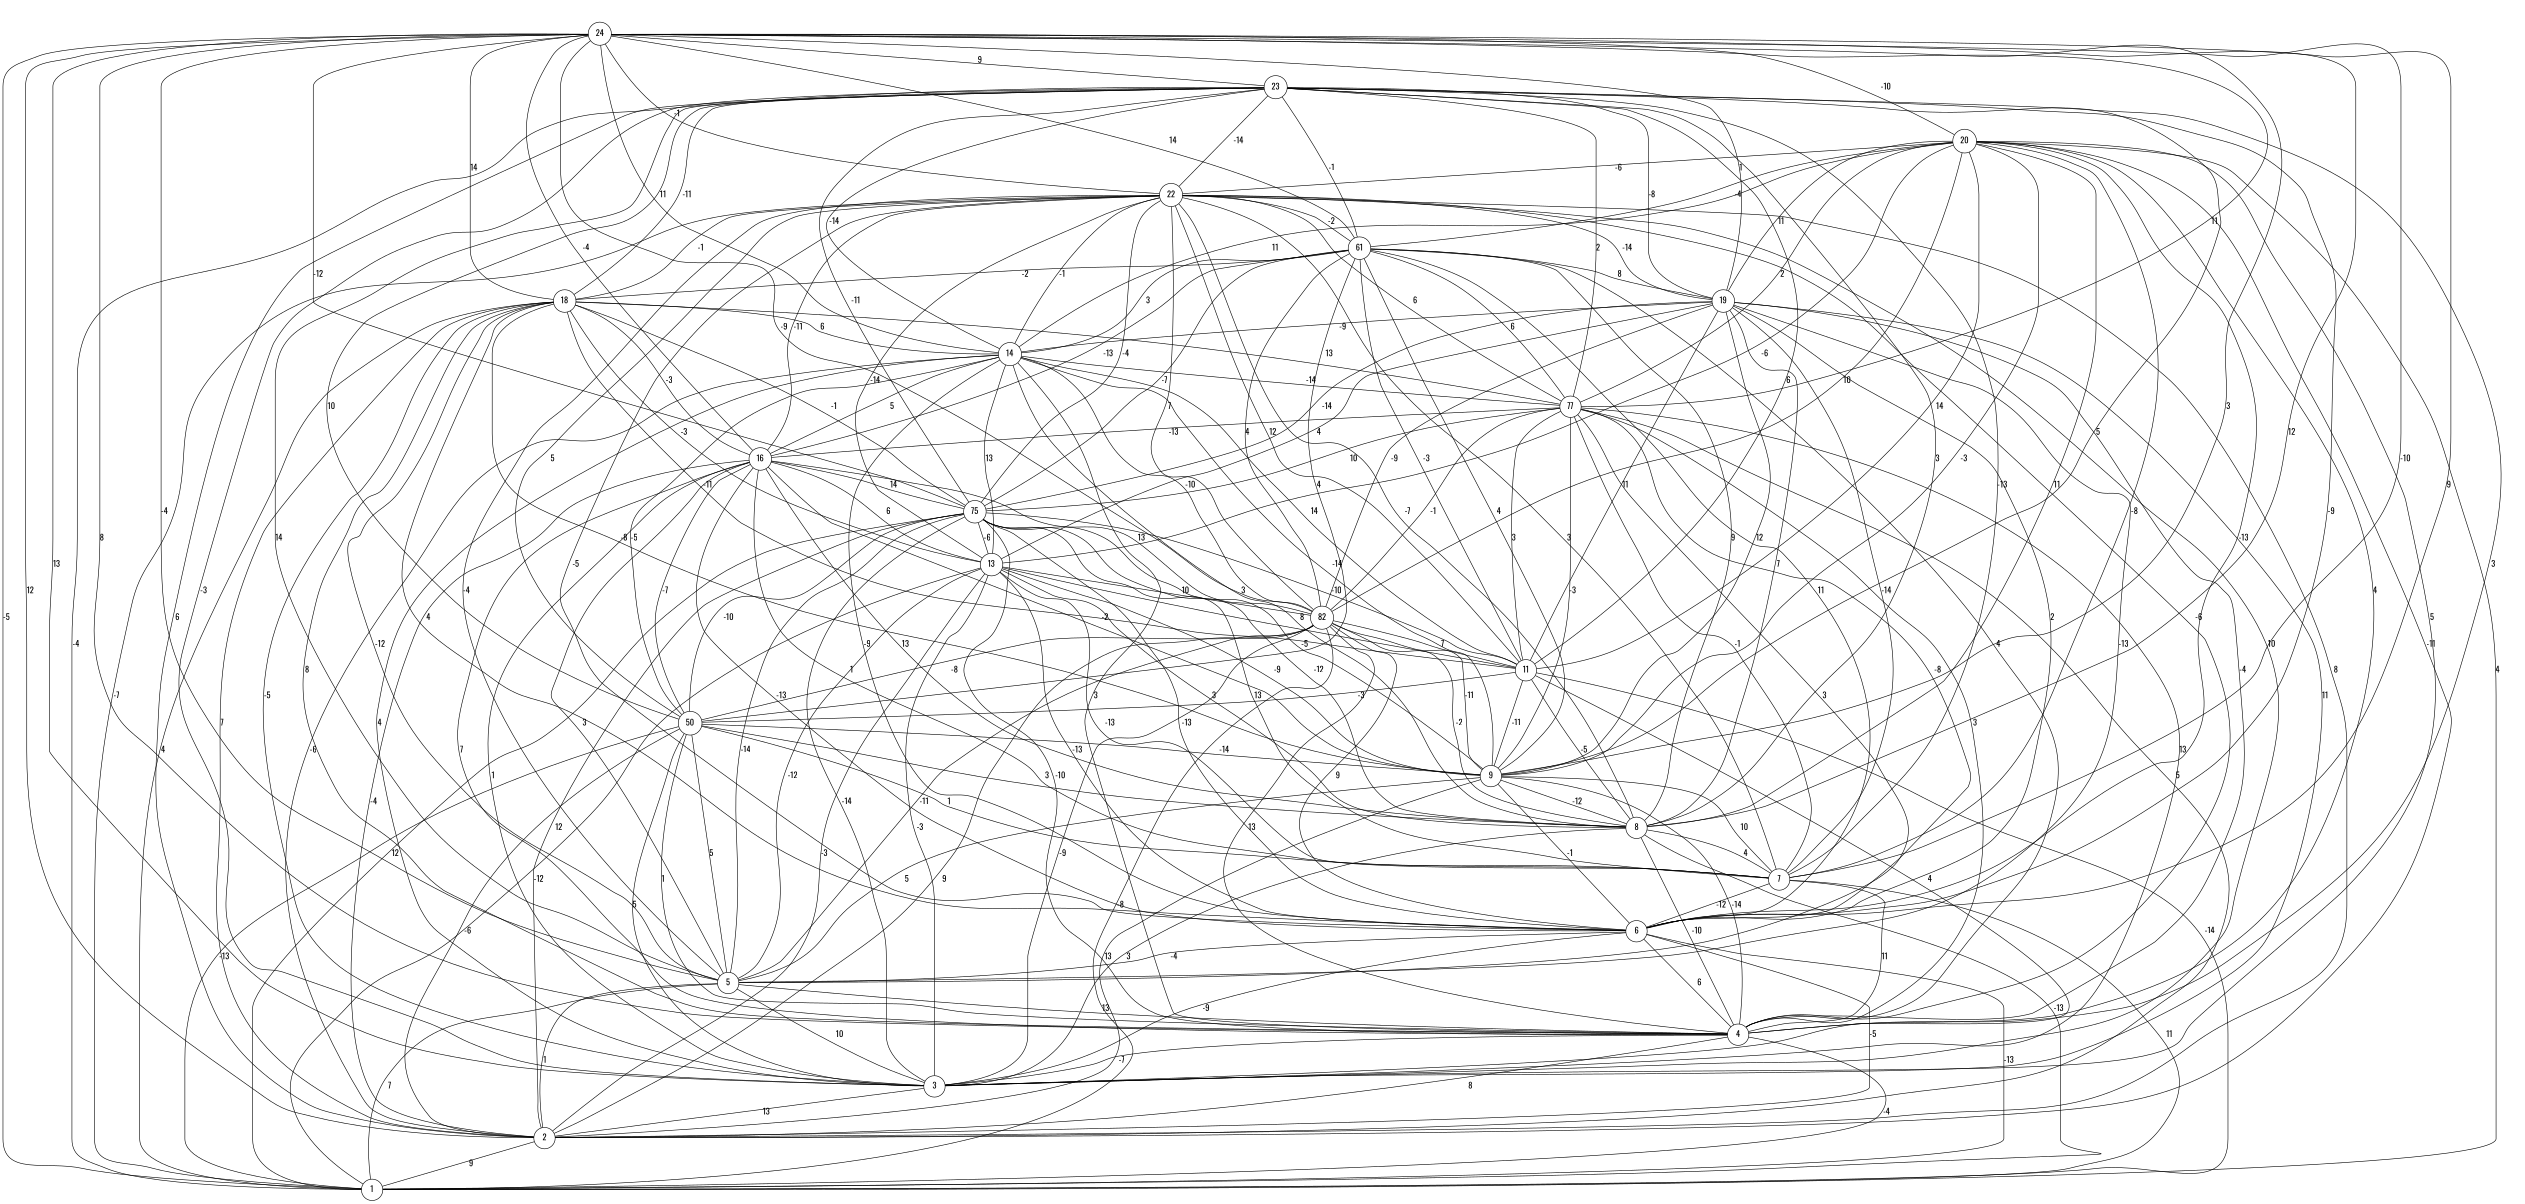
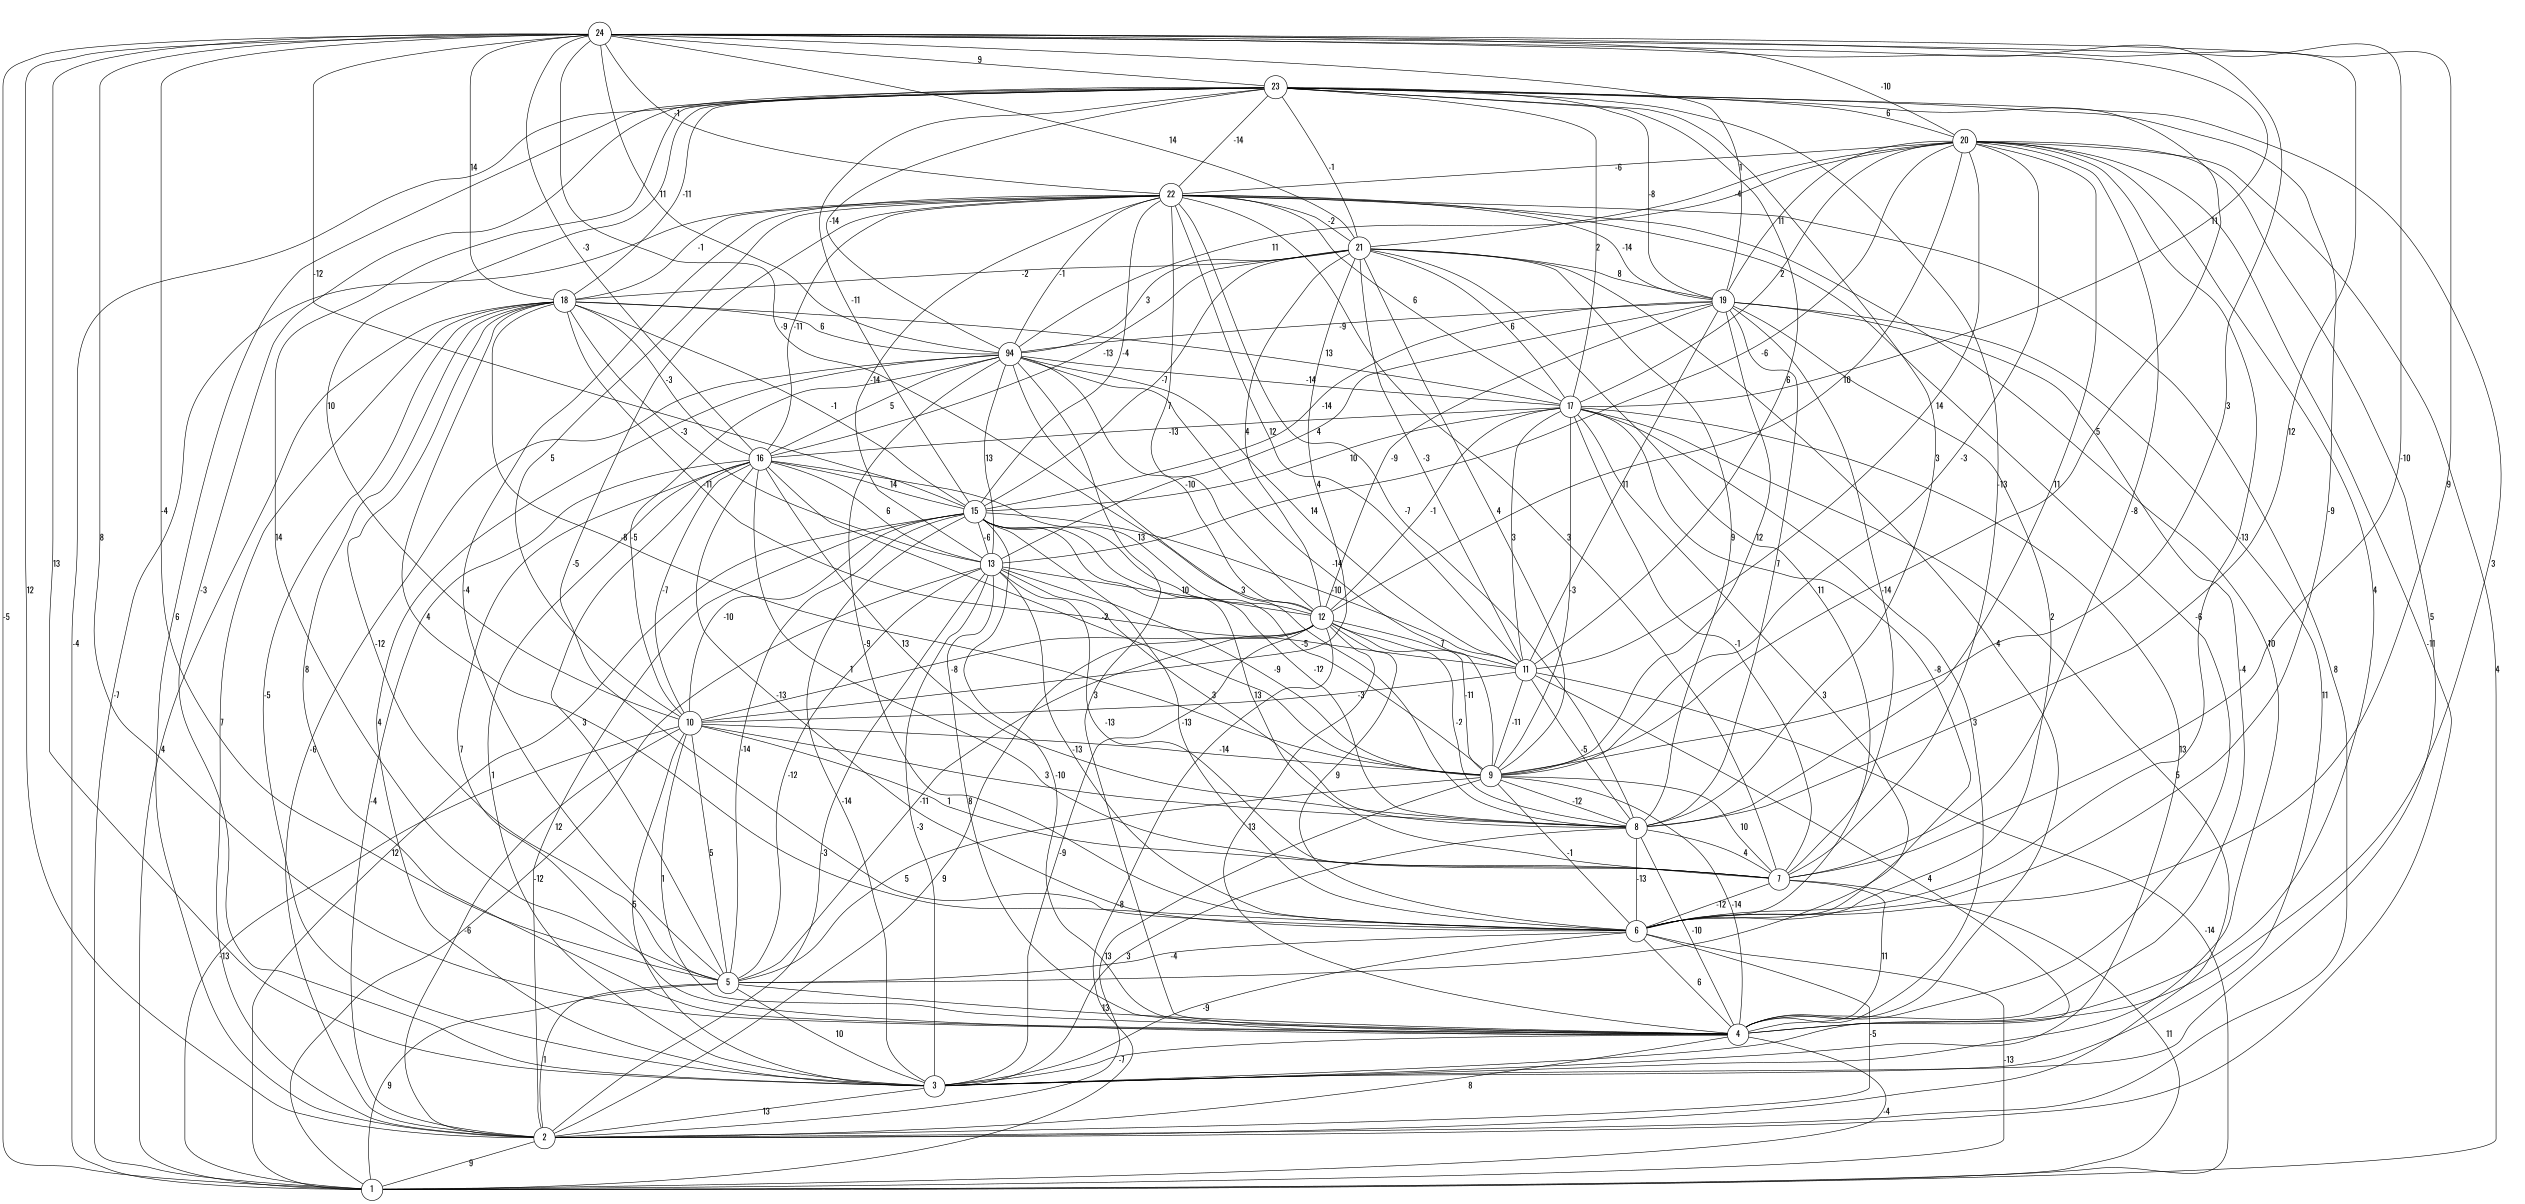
edge "23" -- "20": added, label "6"
edge "24" -- "16": label "-4" -> "-3"
node "61": label "61" -> "21"
node "14": label "14" -> "94"
node "77": label "77" -> "17"
node "75": label "75" -> "15"
node "82": label "82" -> "12"
edge "13" -- "11": now "13" -- "4"
node "50": label "50" -> "10"
edge "19" -- "5": removed, label "-13"
edge "5" -- "1": label "7" -> "9"
edge "8" -- "1": now "8" -- "6"
